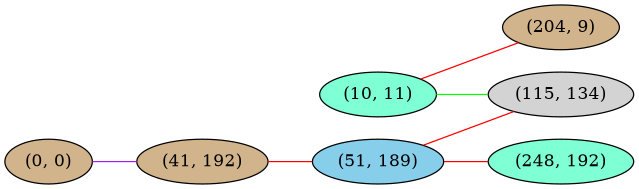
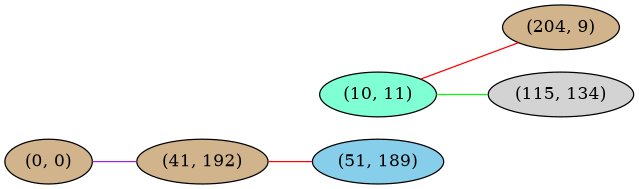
edge "(115, 134)" -- "(51, 189)": removed
node "(248, 192)": removed
